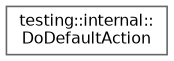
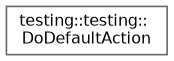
node "testing::internal:: DoDefaultAction": label "testing::internal:: DoDefaultAction" -> "testing::testing:: DoDefaultAction"
